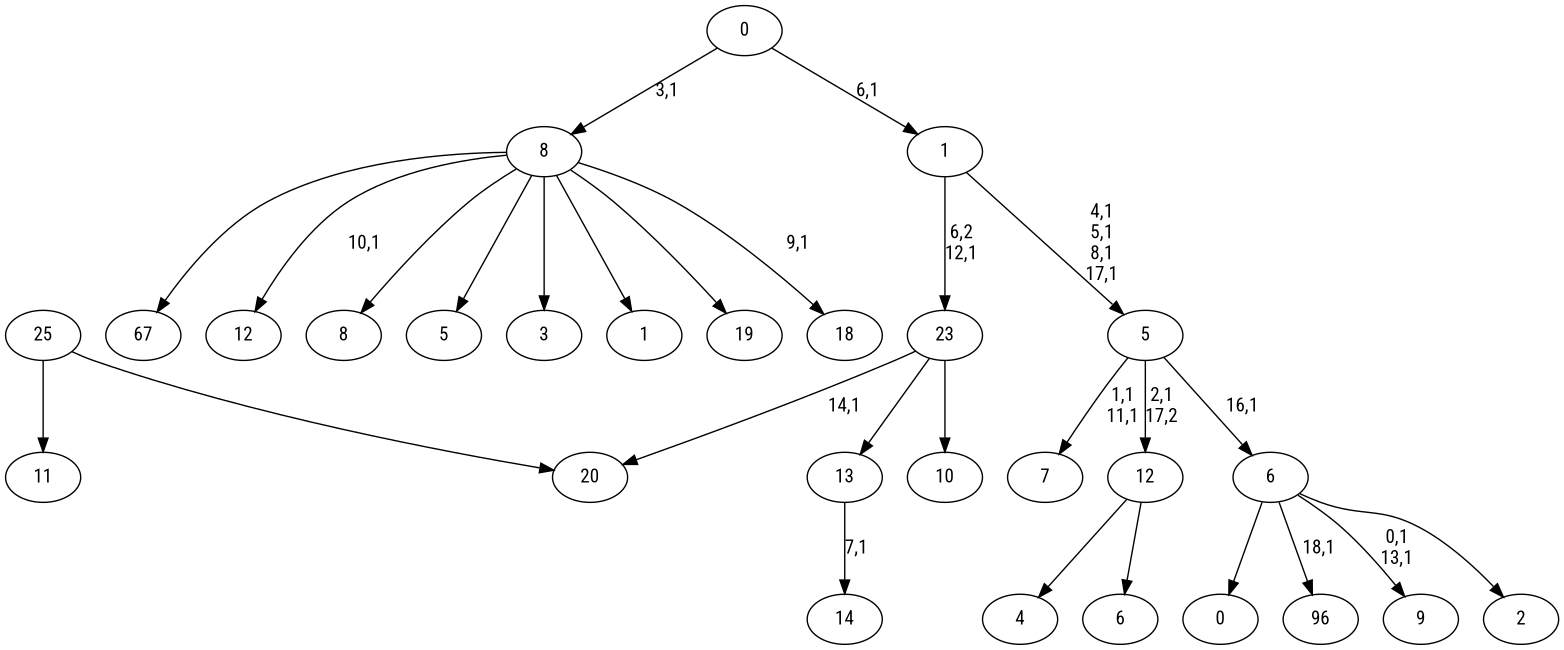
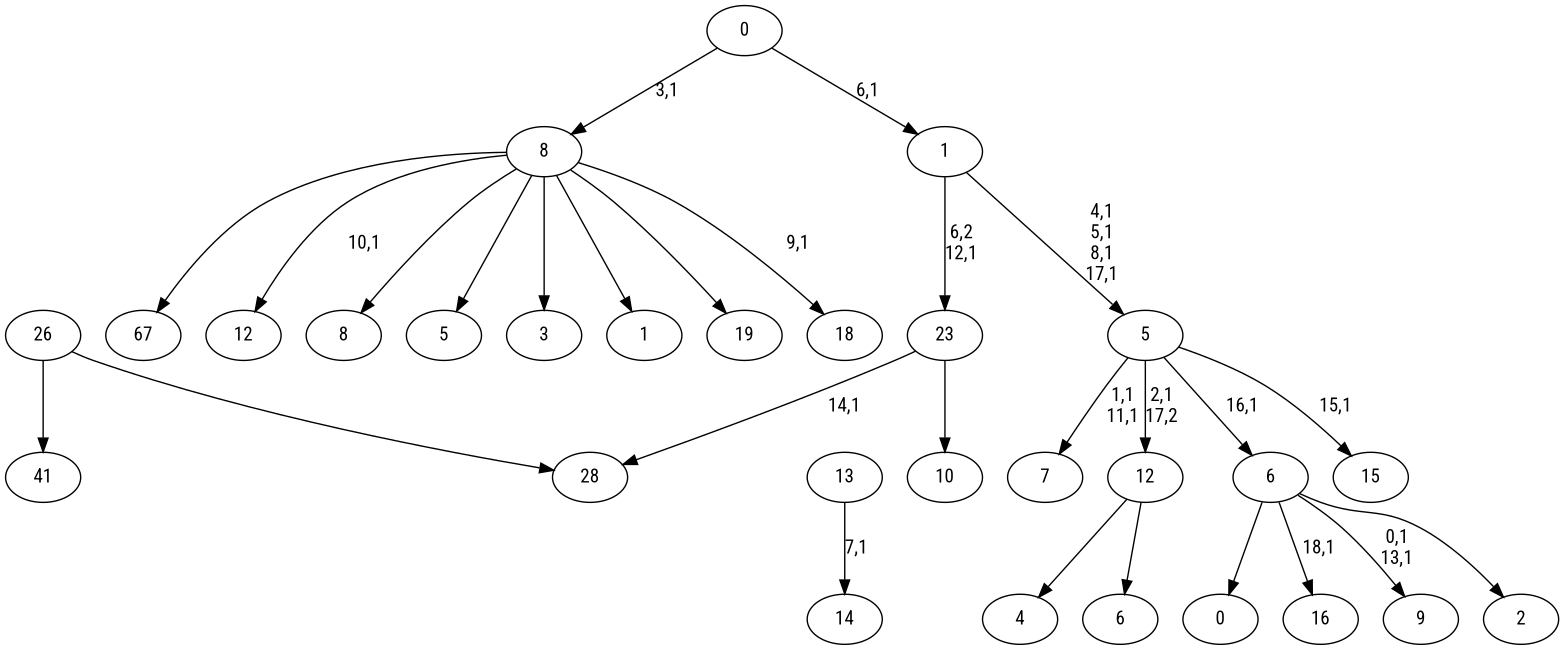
node "25": label "25" -> "26"
edge "23" -> "13": removed
node "11": label "11" -> "41"
node "20": label "20" -> "28"
node "15": added
node "96": label "96" -> "16"
